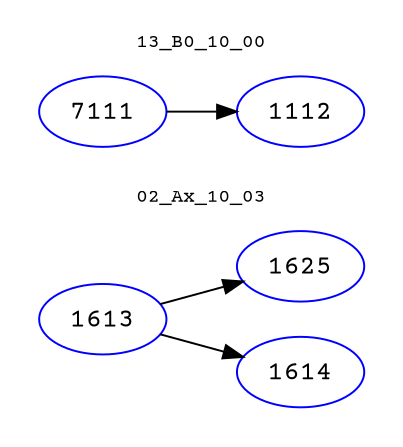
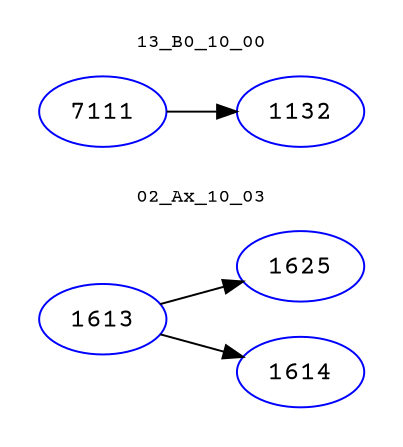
node "1112": label "1112" -> "1132"
